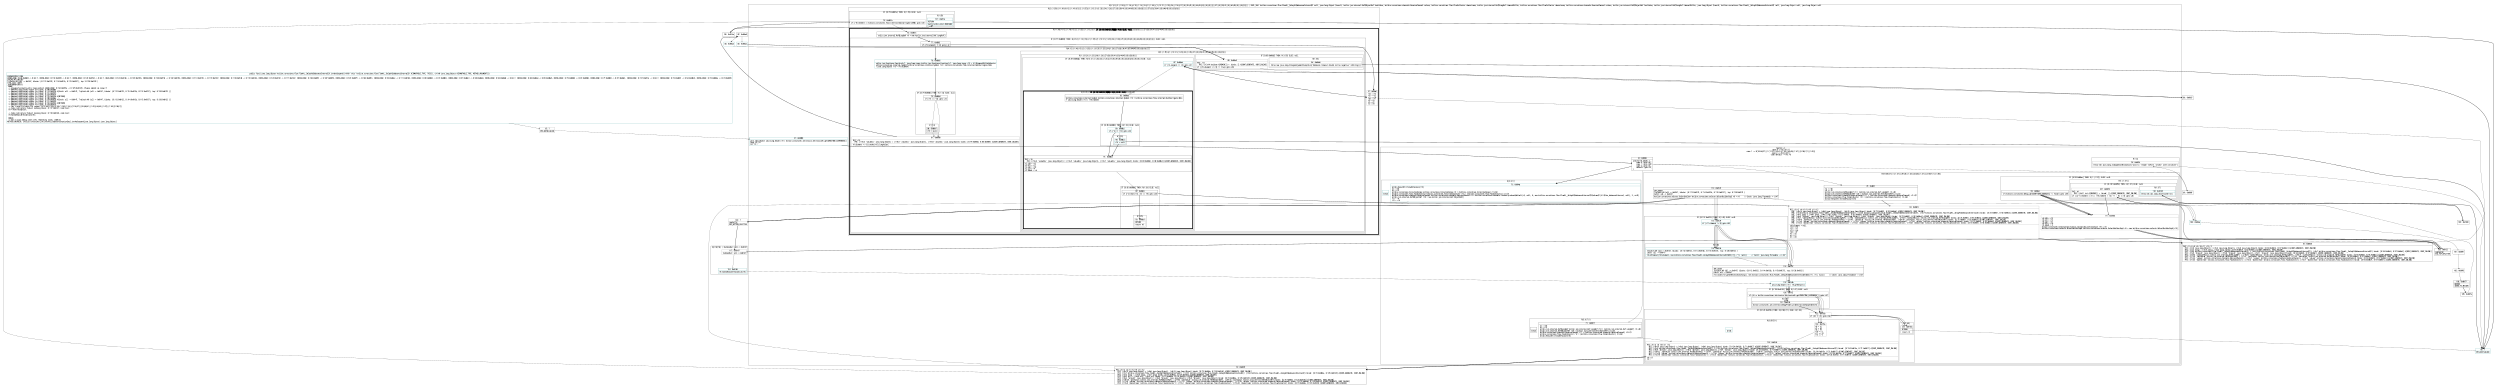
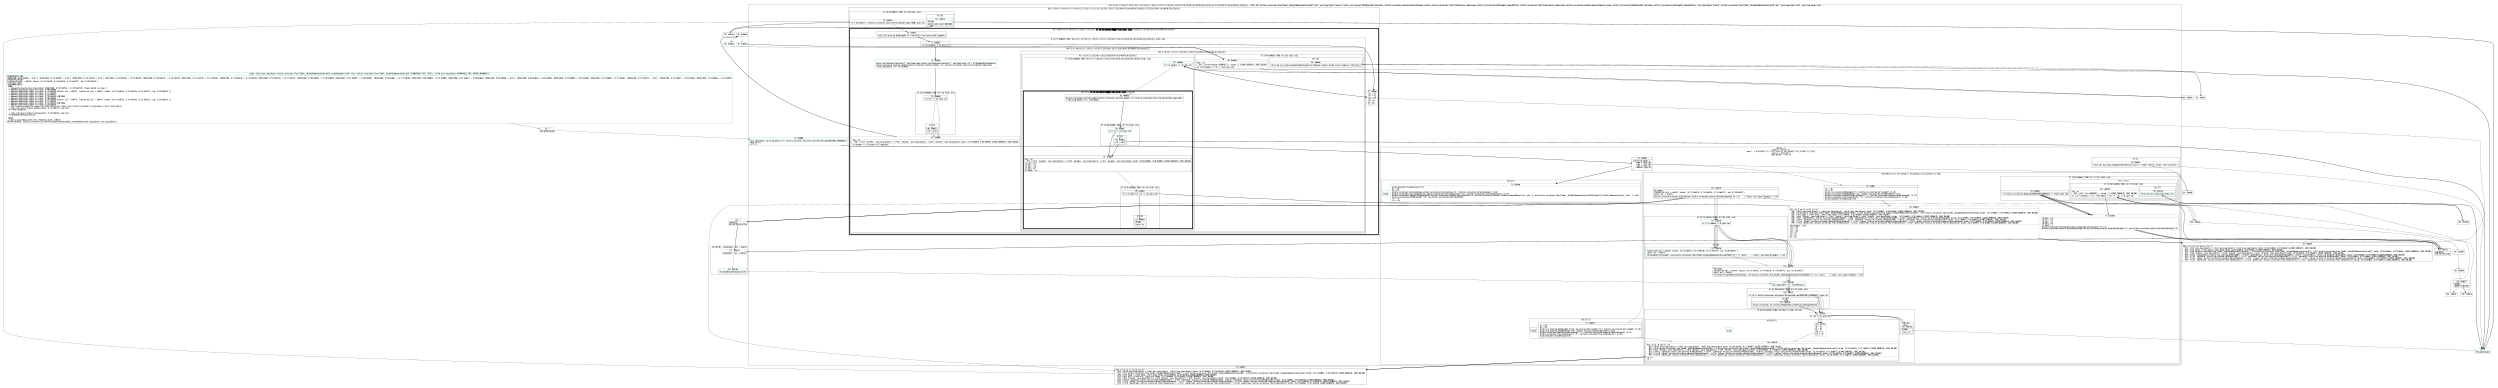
node "95: 0x00d3": added
node "110: 0x0105": text "throw new all.lang.AssertionError()" -> "throw new java.lang.AssertionError()"
node "106: 0x00fc": added
